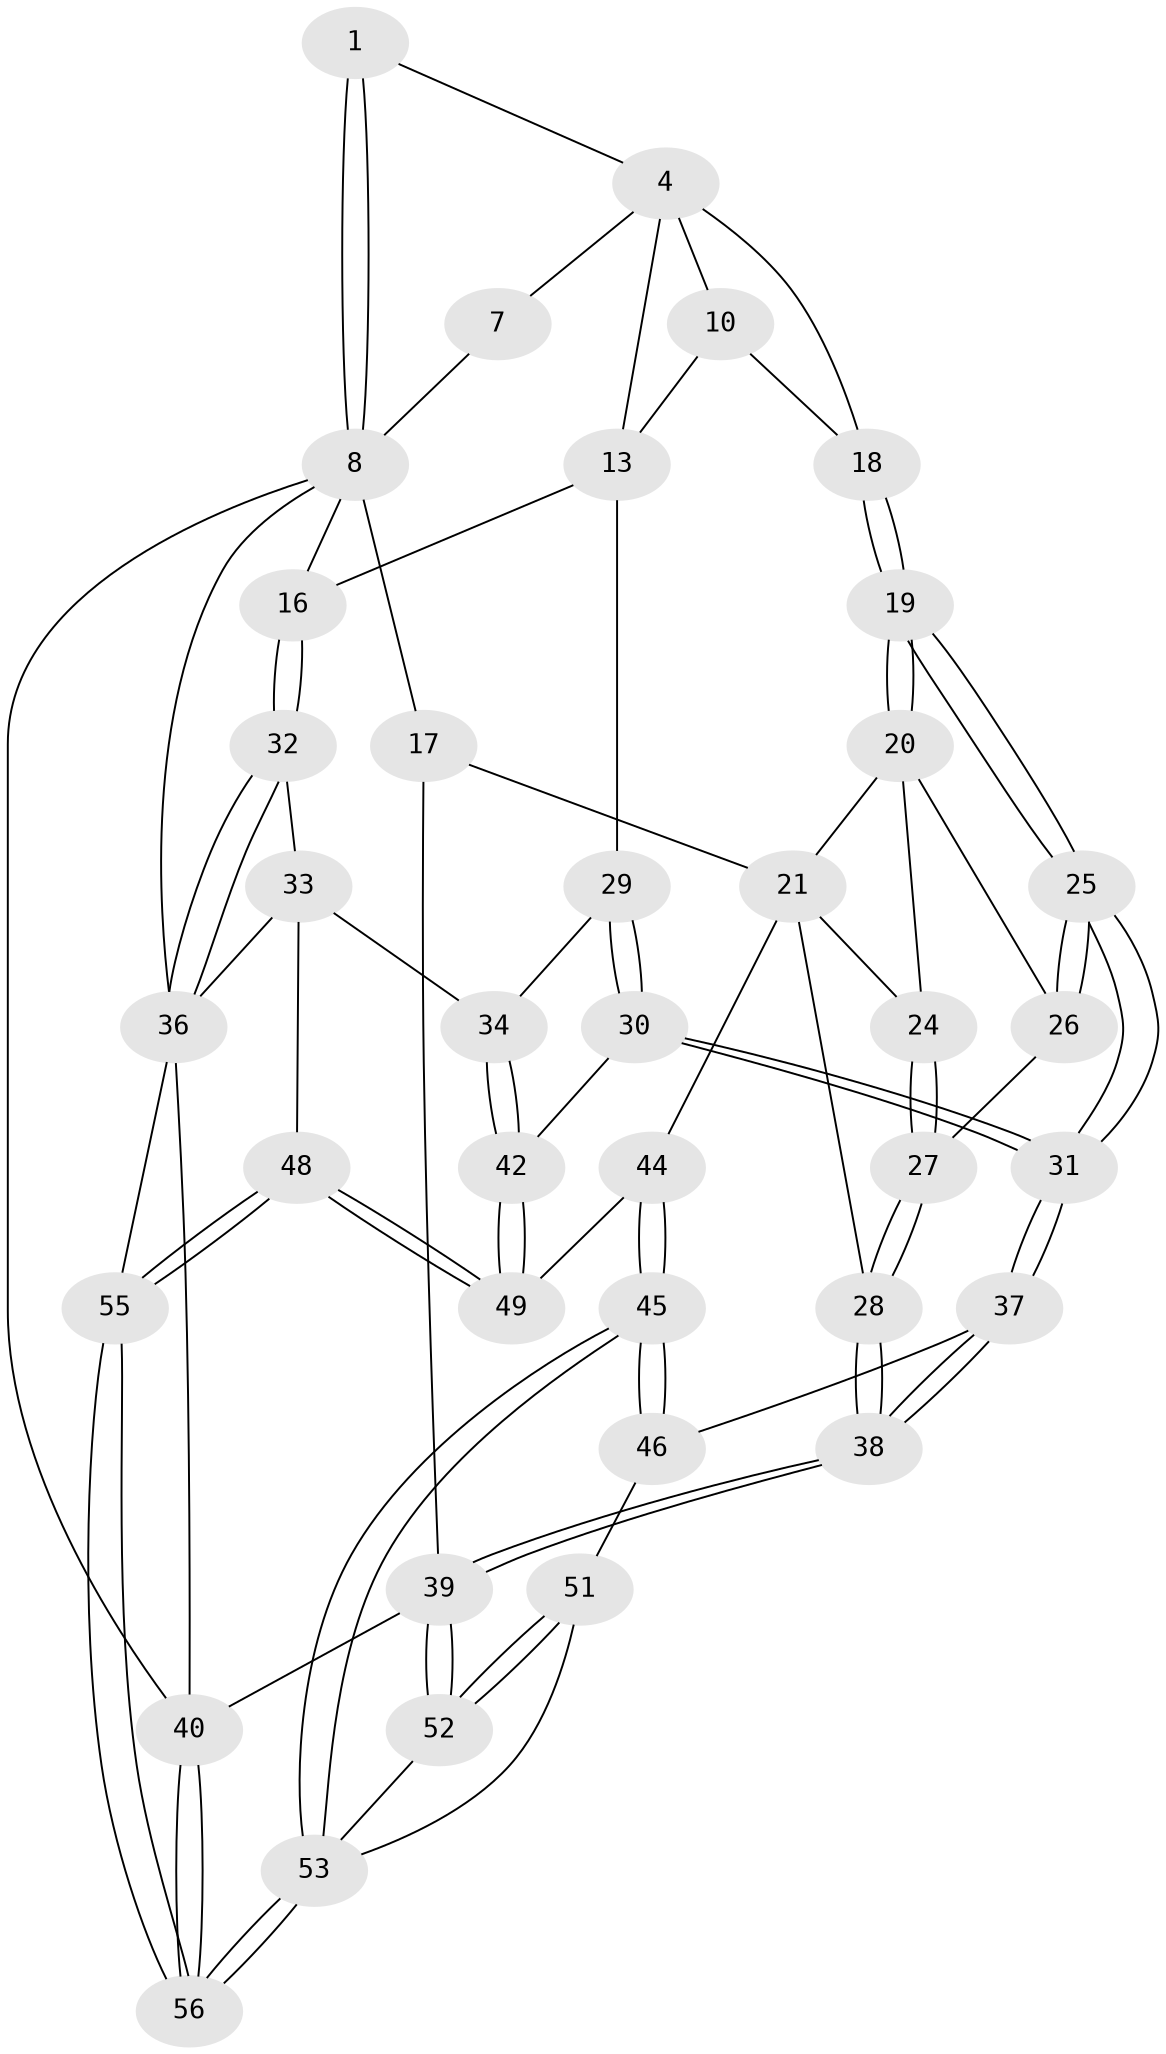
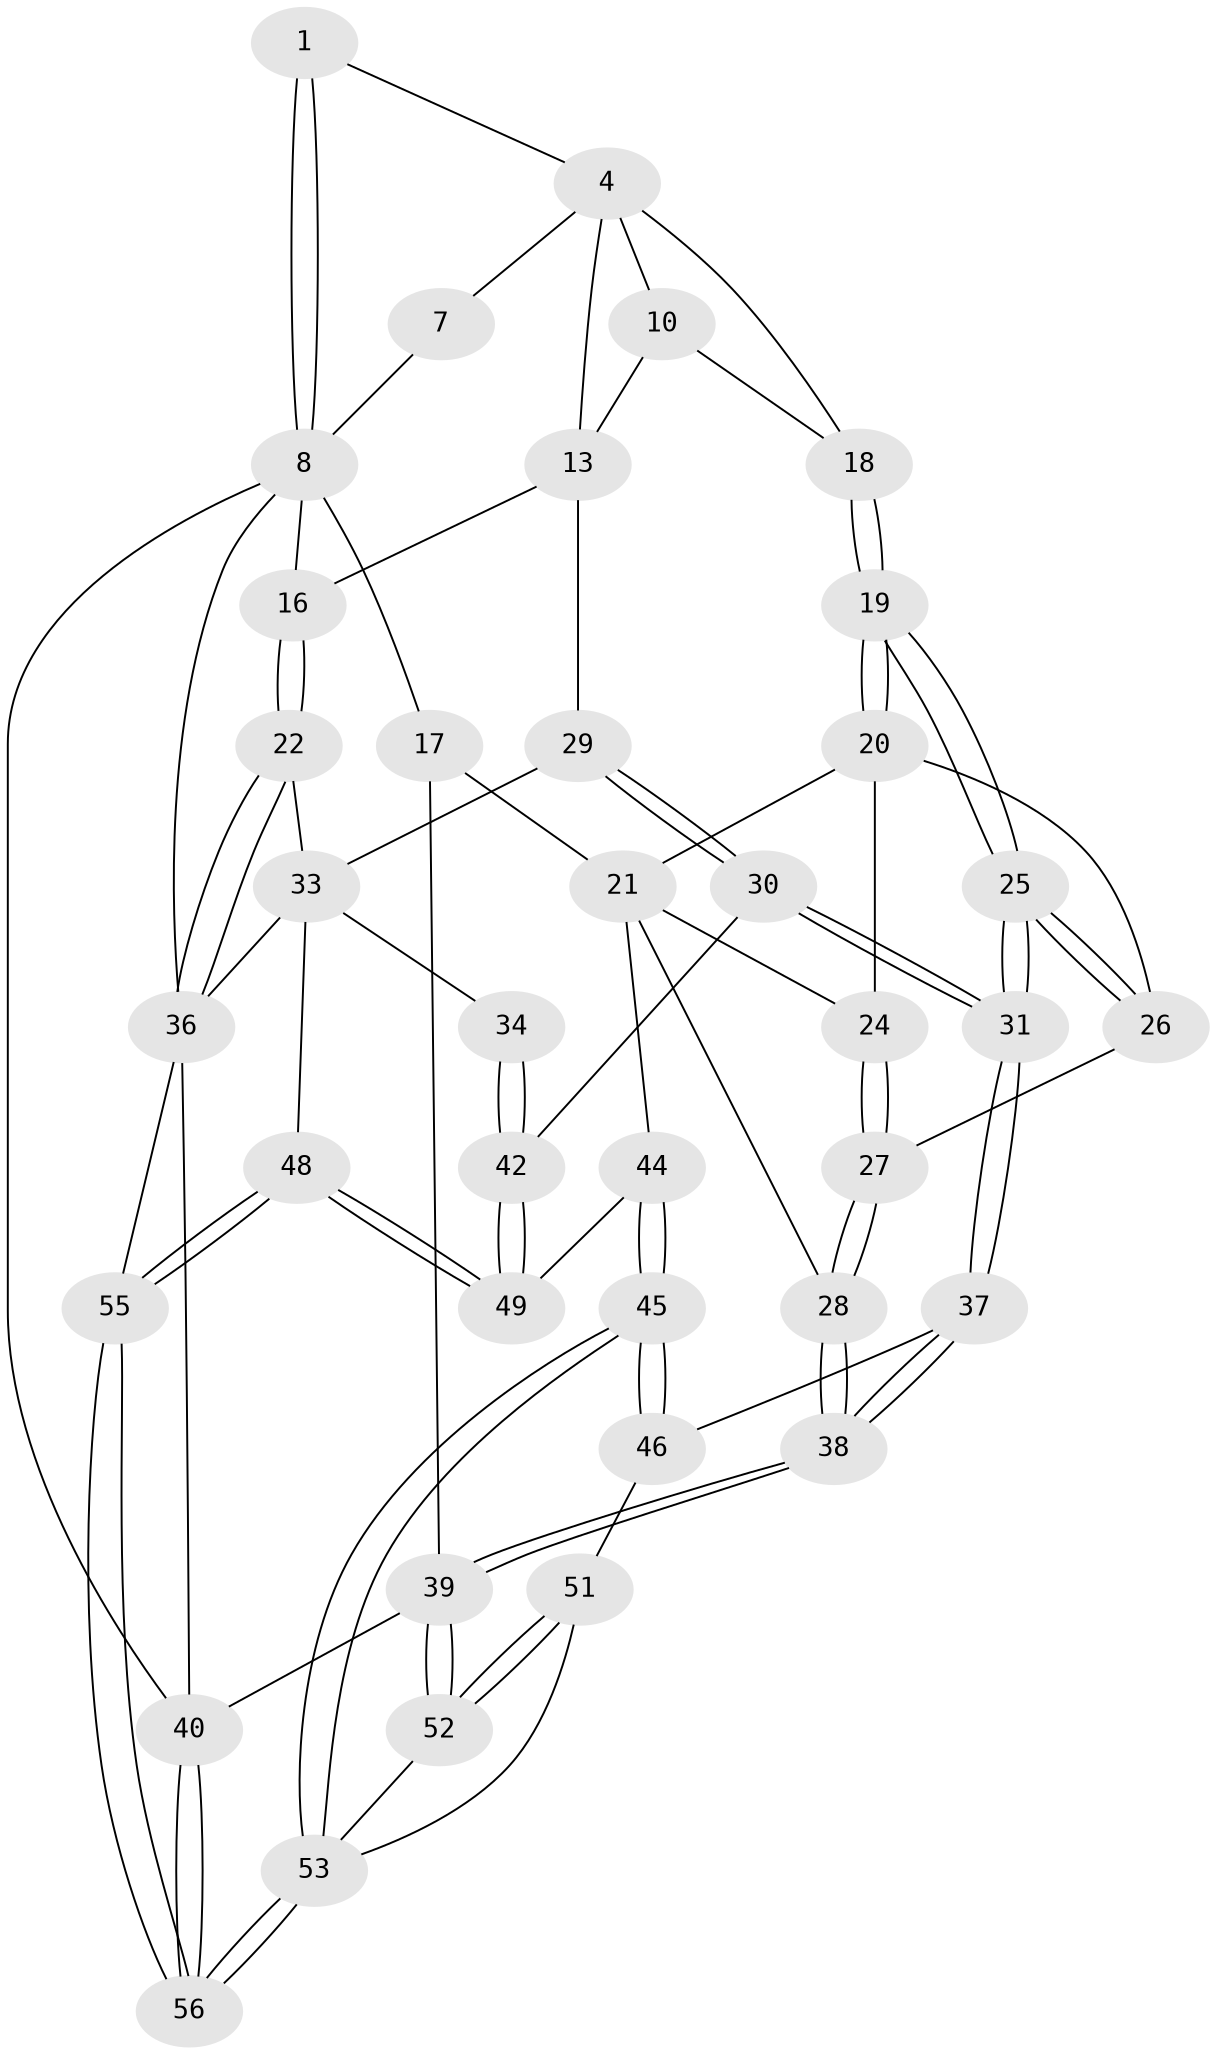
node "32": label "32" -> "22"
edge "29" -- "34": now "29" -- "33"
